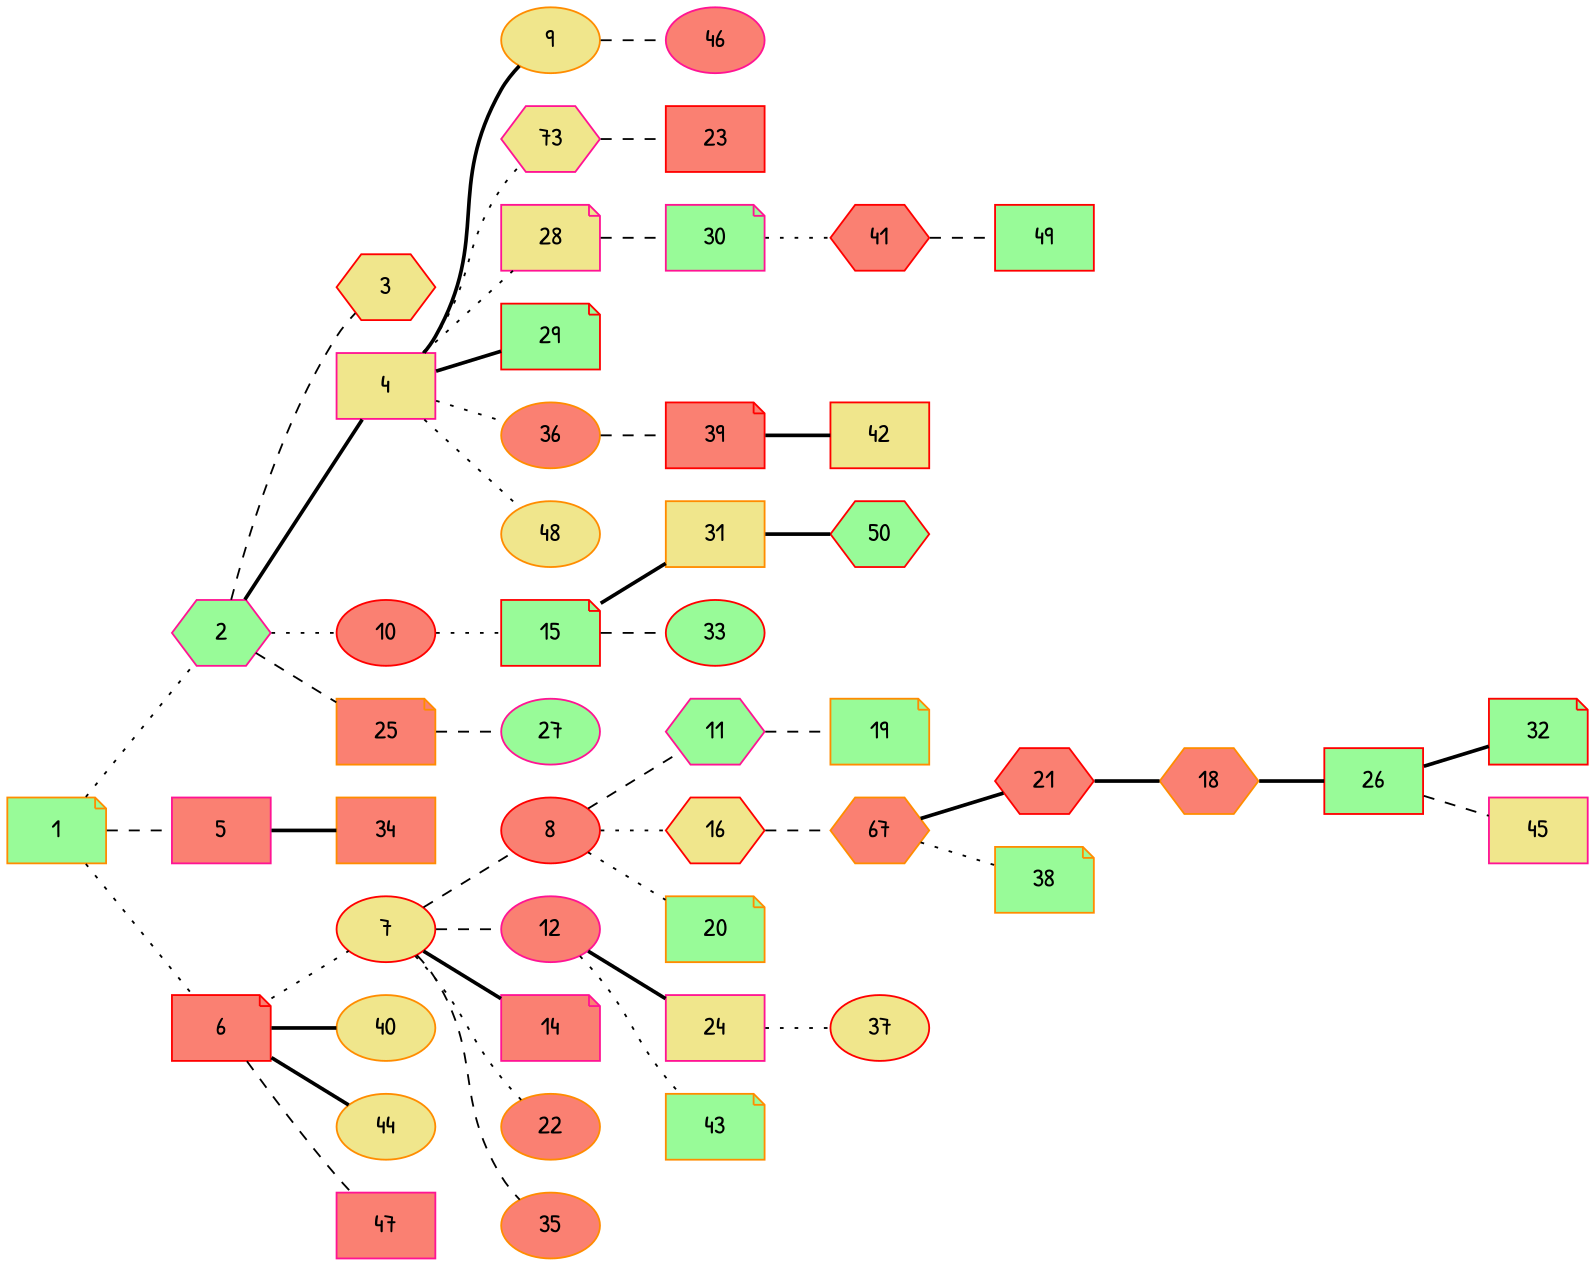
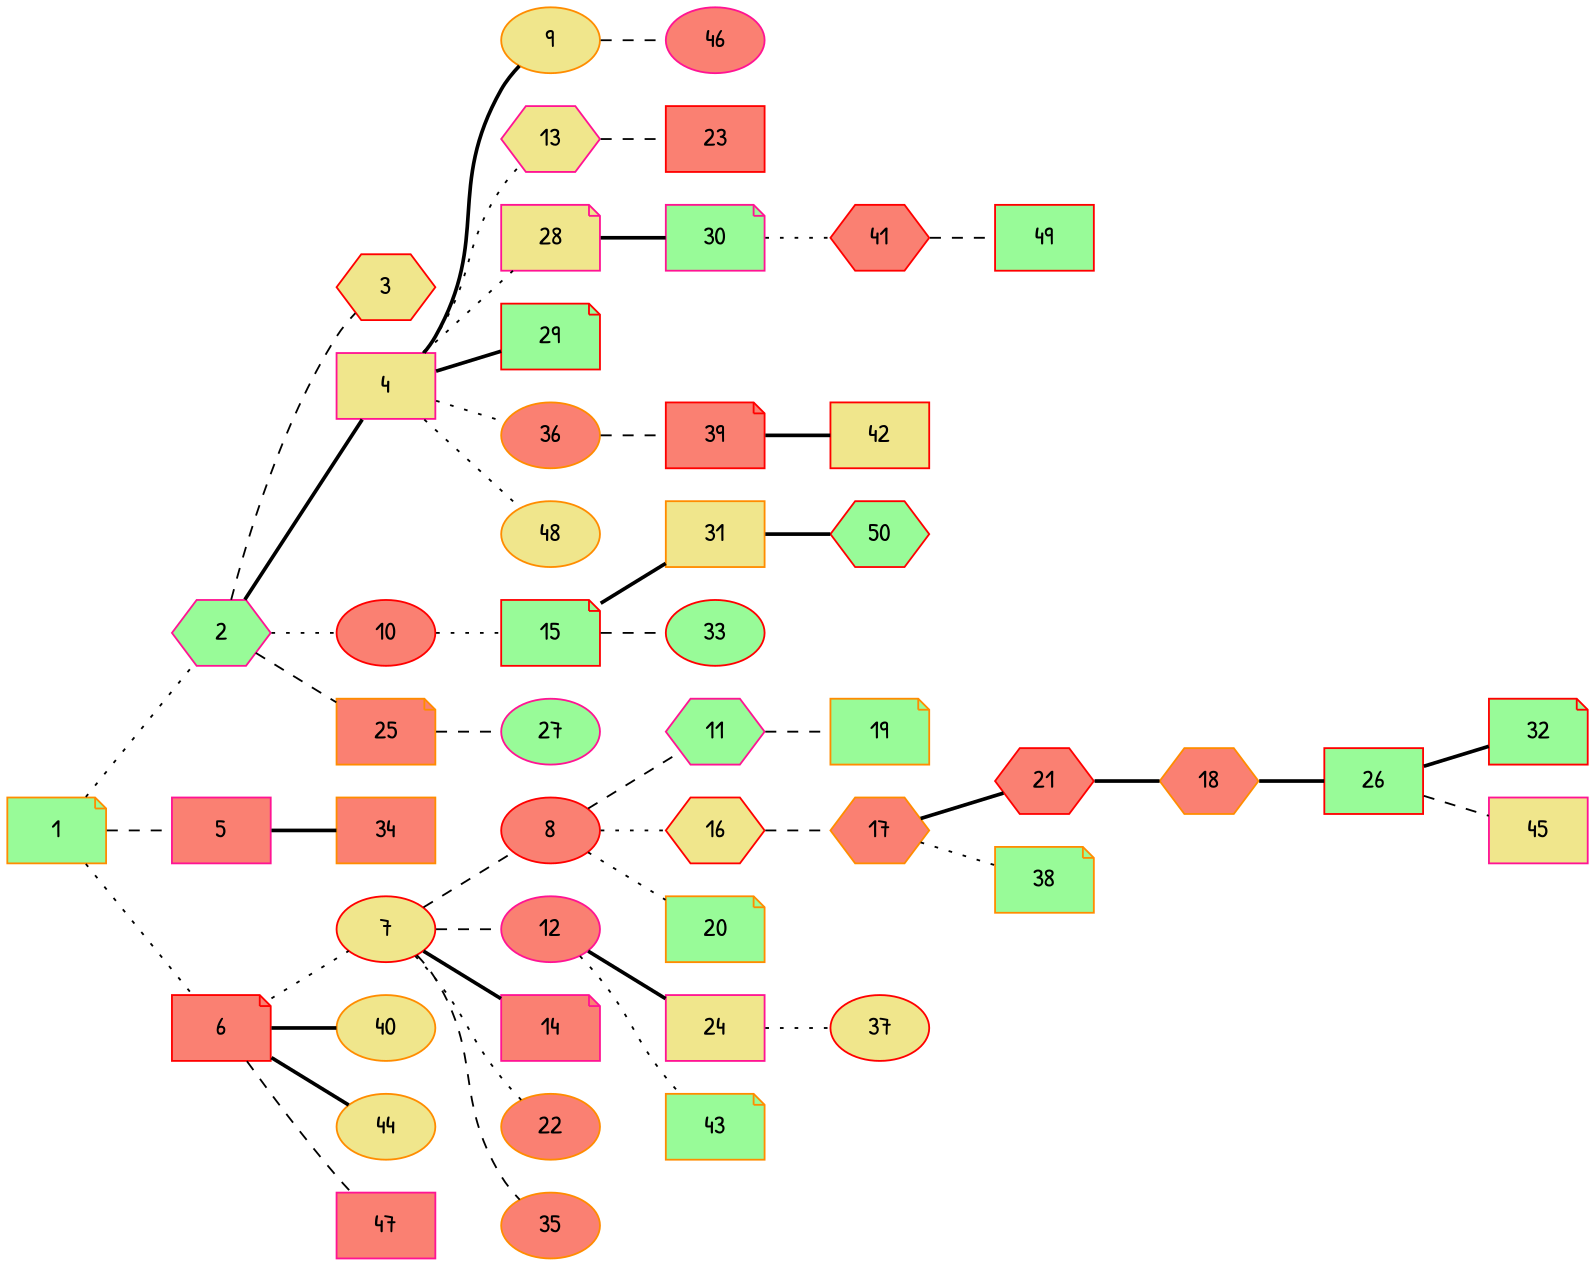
node "73": label "73" -> "13"
edge "28" -- "30": style dashed -> bold
node "67": label "67" -> "17"
